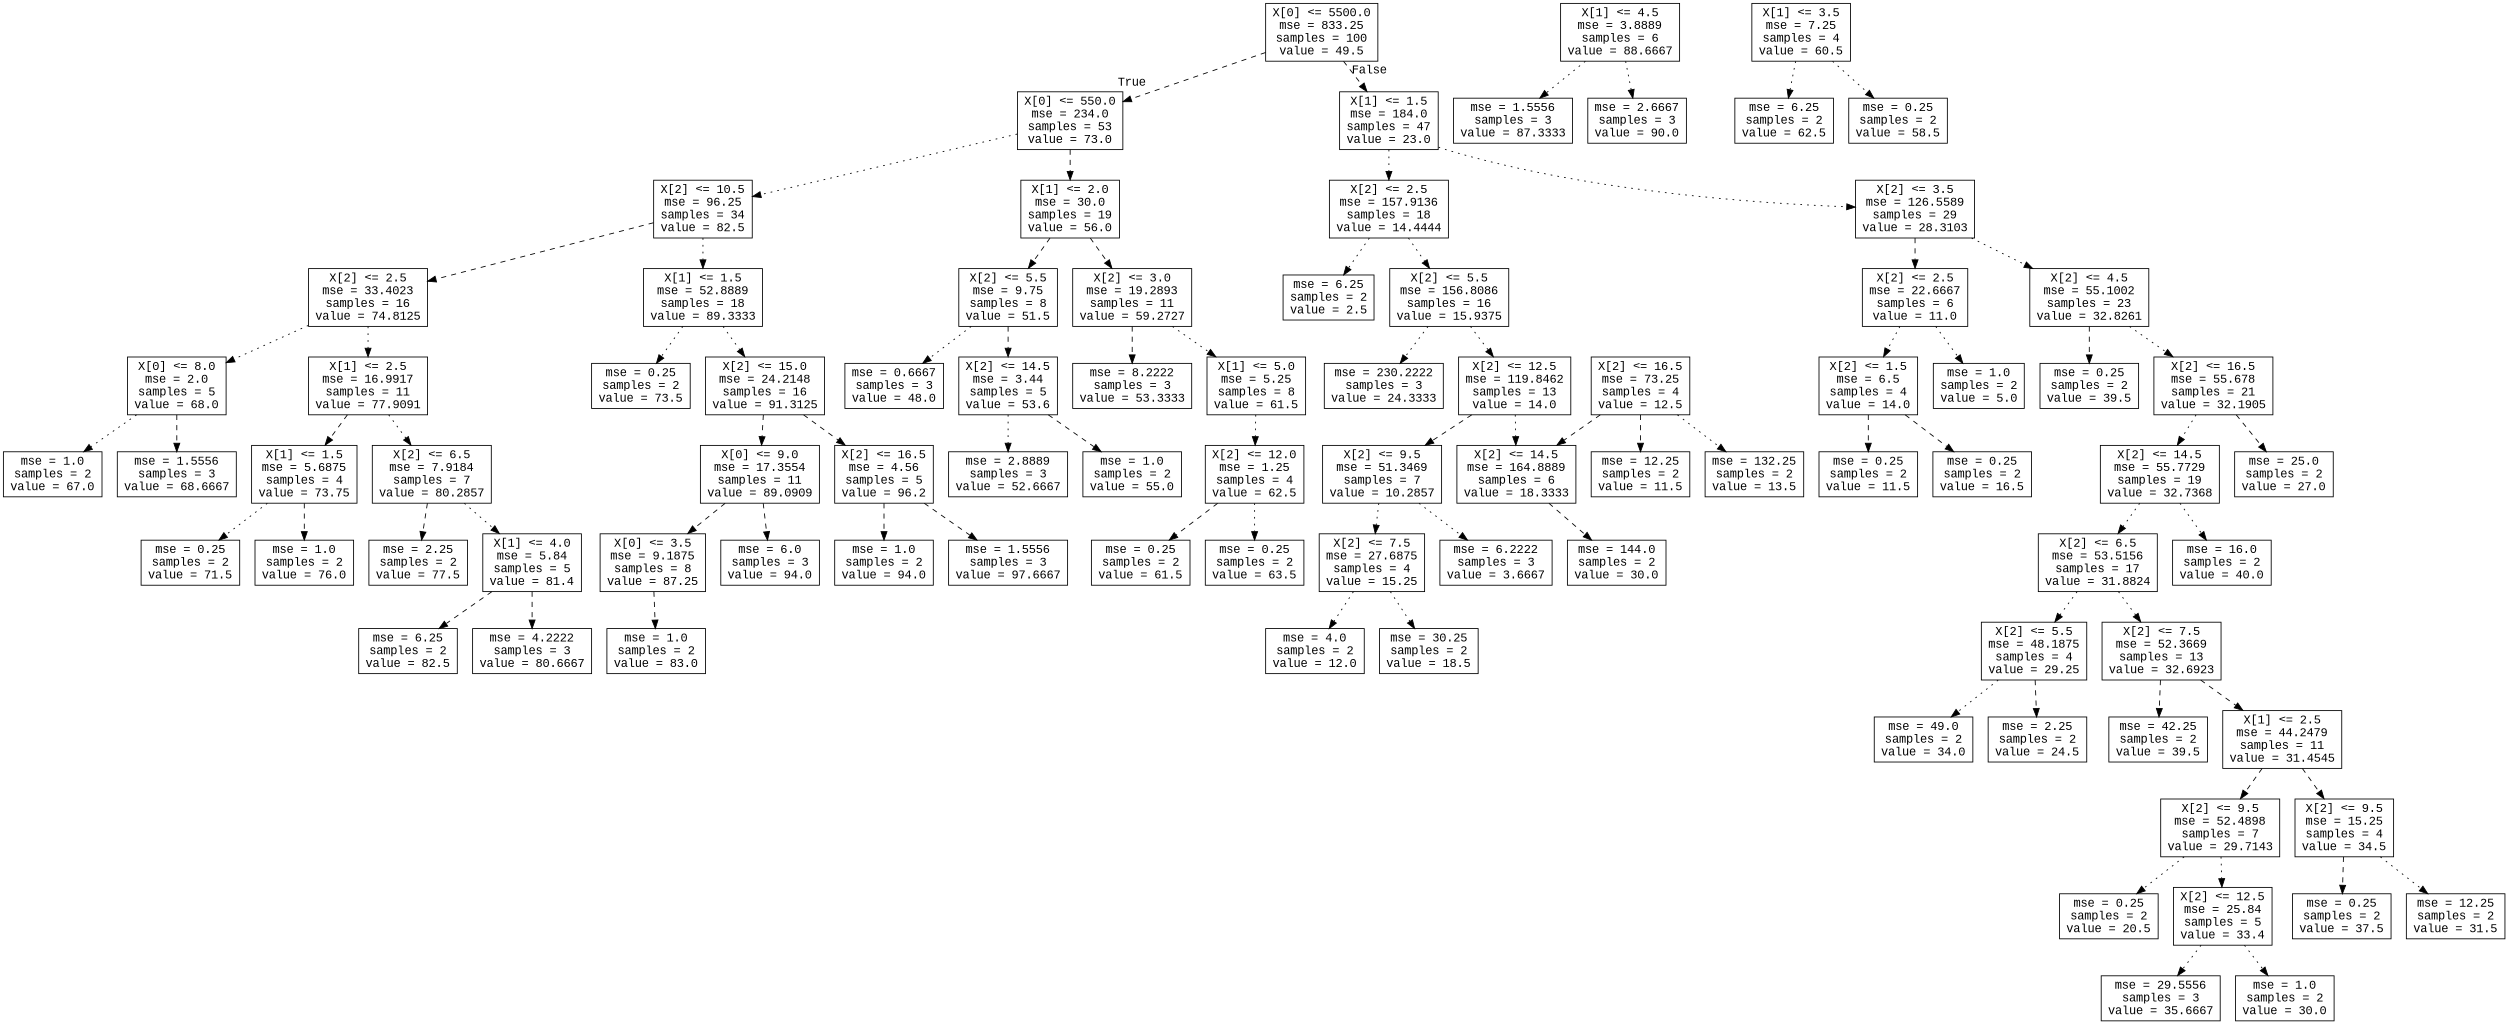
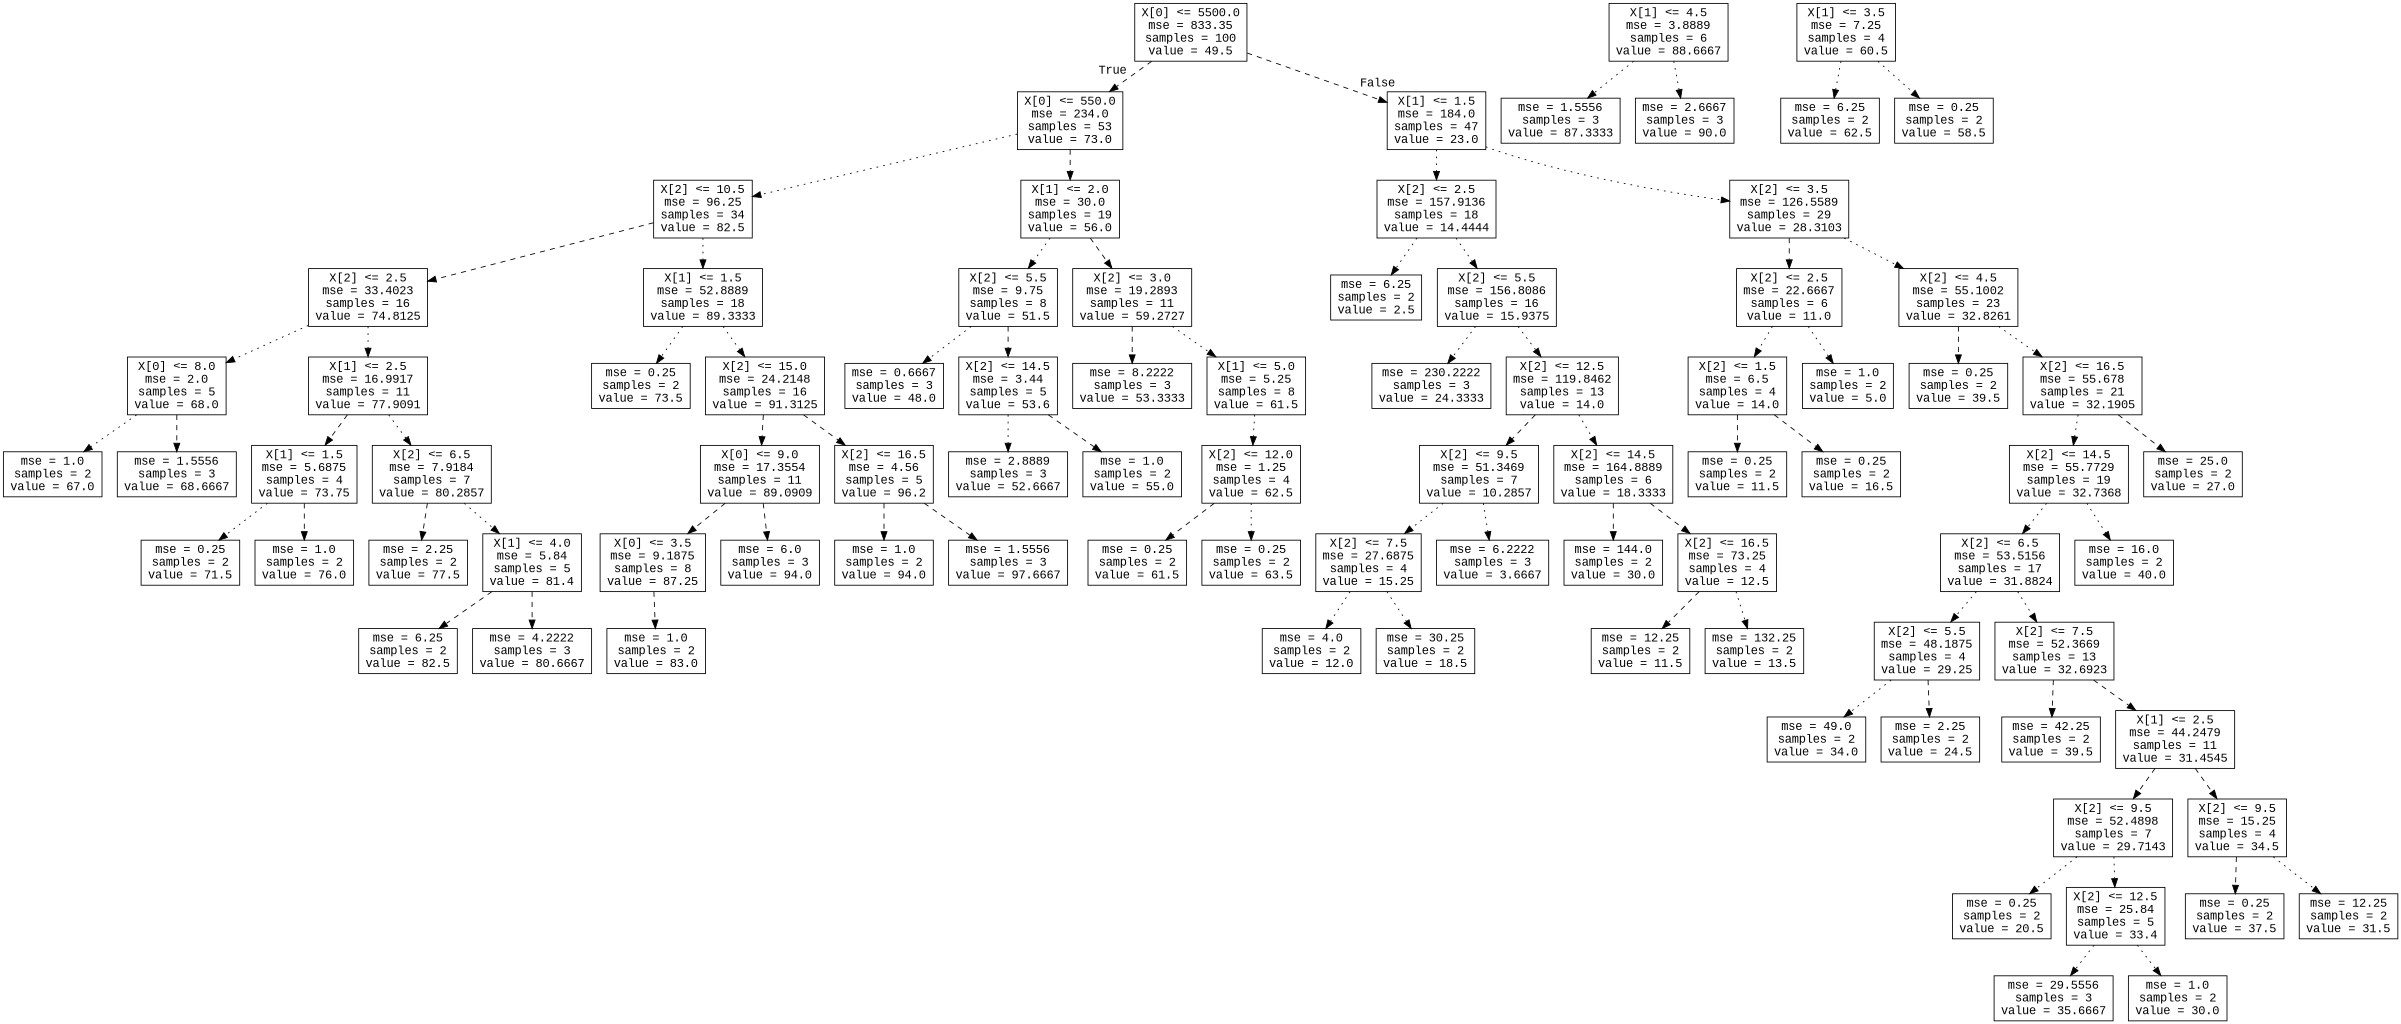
node "X[0] <= 5500.0 mse = 833.25 samples = 100 value = 49.5": label "X[0] <= 5500.0 mse = 833.25 samples = 100 value = 49.5" -> "X[0] <= 5500.0 mse = 833.35 samples = 100 value = 49.5"
edge "X[1] <= 2.0 mse = 30.0 samples = 19 value = 56.0" -> "X[2] <= 5.5 mse = 9.75 samples = 8 value = 51.5": style dashed -> dotted
edge "X[2] <= 16.5 mse = 73.25 samples = 4 value = 12.5" -> "X[2] <= 14.5 mse = 164.8889 samples = 6 value = 18.3333": reversed
